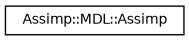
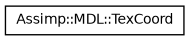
node "Assimp::MDL::Assimp": label "Assimp::MDL::Assimp" -> "Assimp::MDL::TexCoord"
